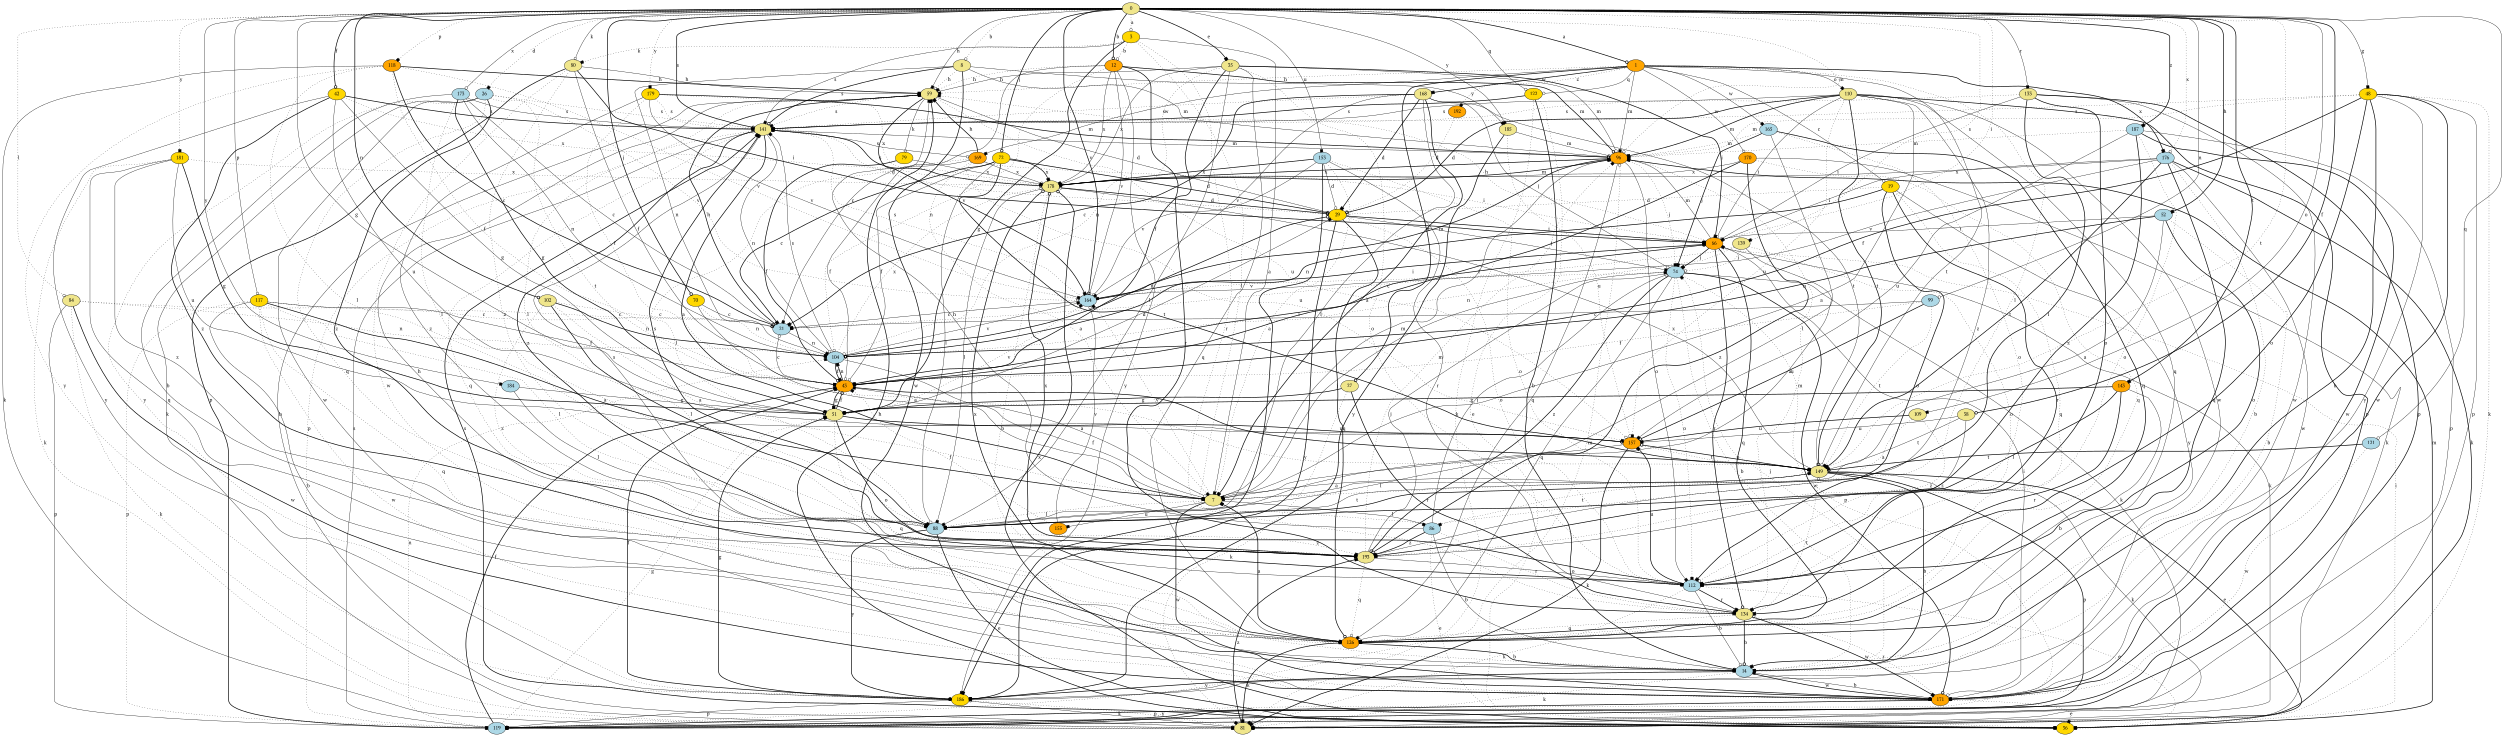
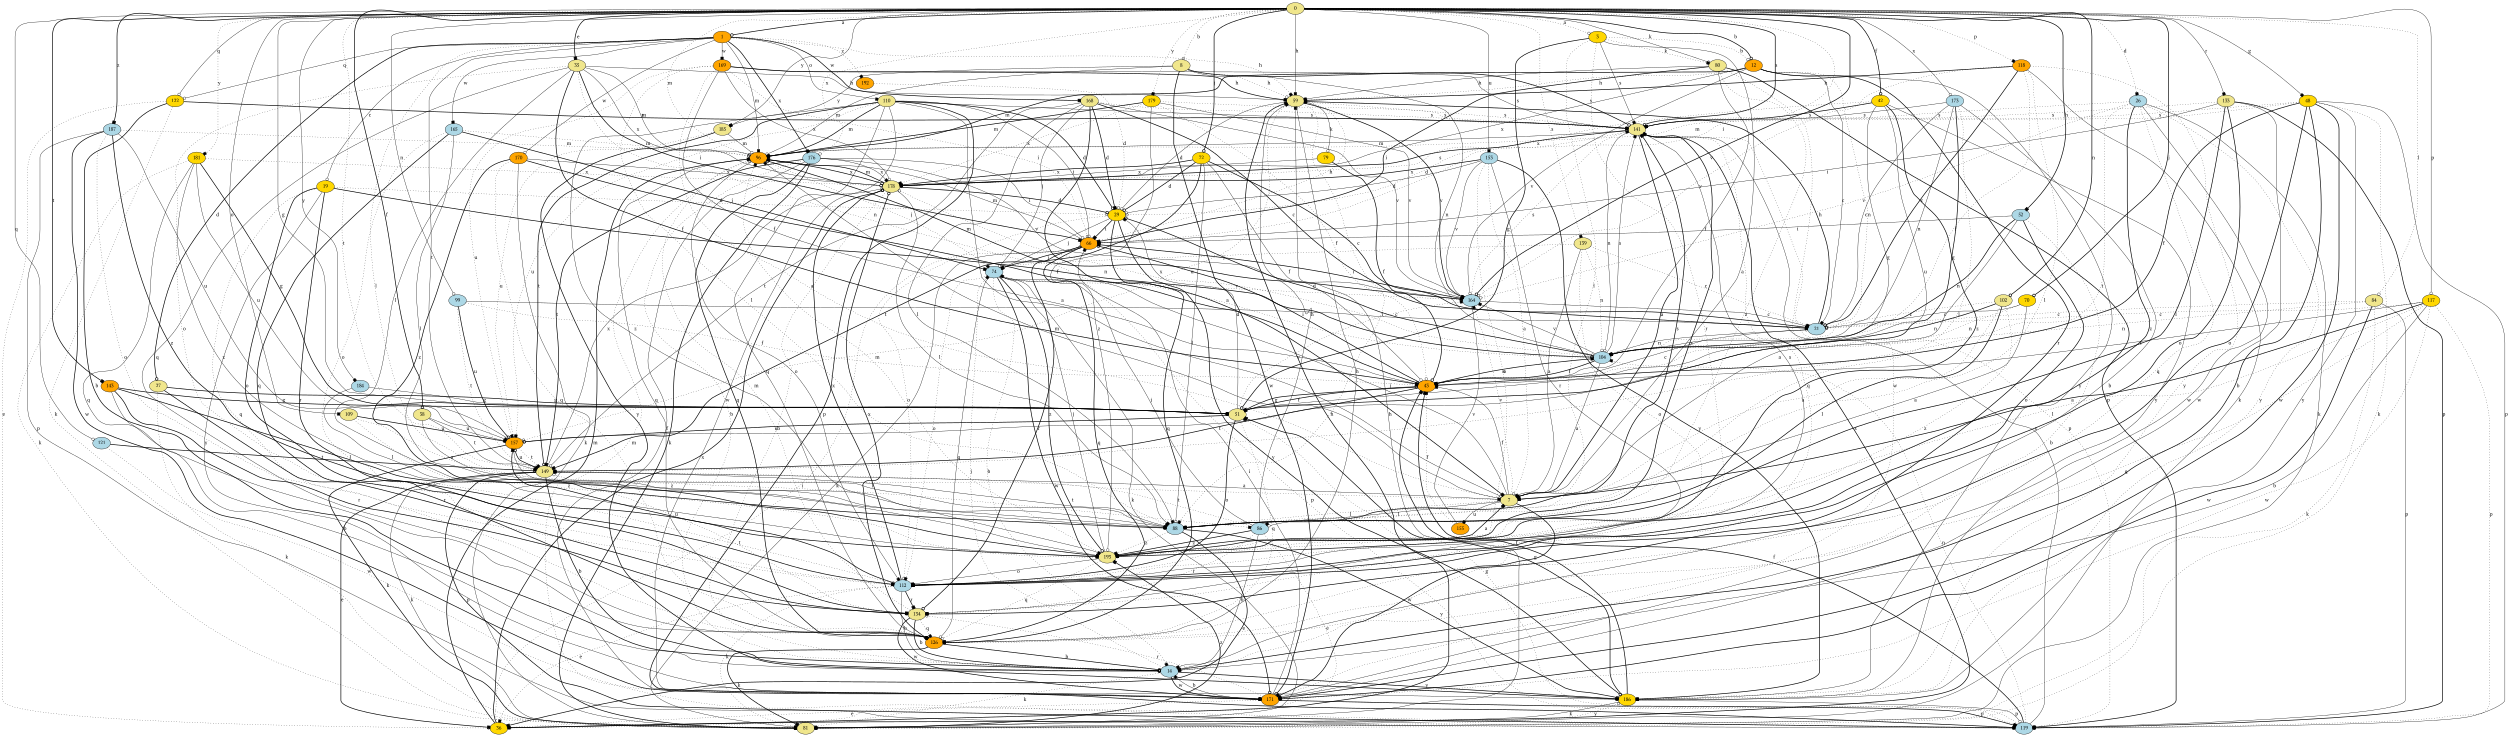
edge "141" -> "169": reversed
edge "169" -> "7": arrowhead box -> odot
edge "176" -> "171": label "w" -> "f"
edge "126" -> "7": now "193" -> "7"
